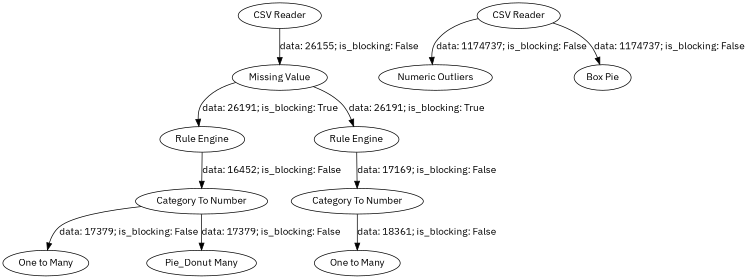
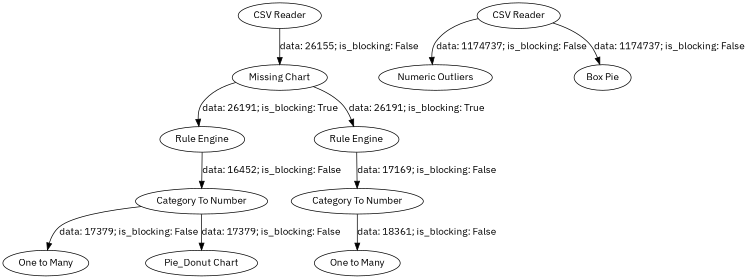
node "Missing Value": label "Missing Value" -> "Missing Chart"
node "Pie_Donut Many": label "Pie_Donut Many" -> "Pie_Donut Chart"
